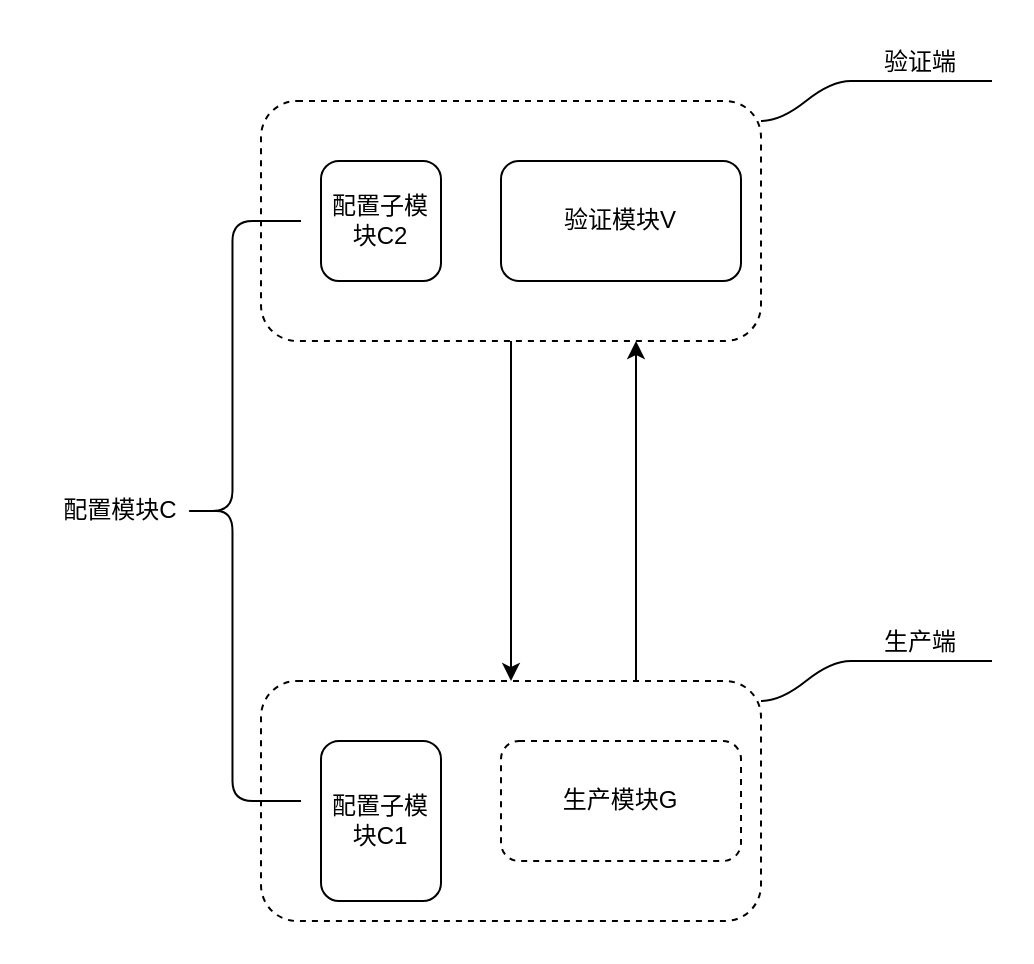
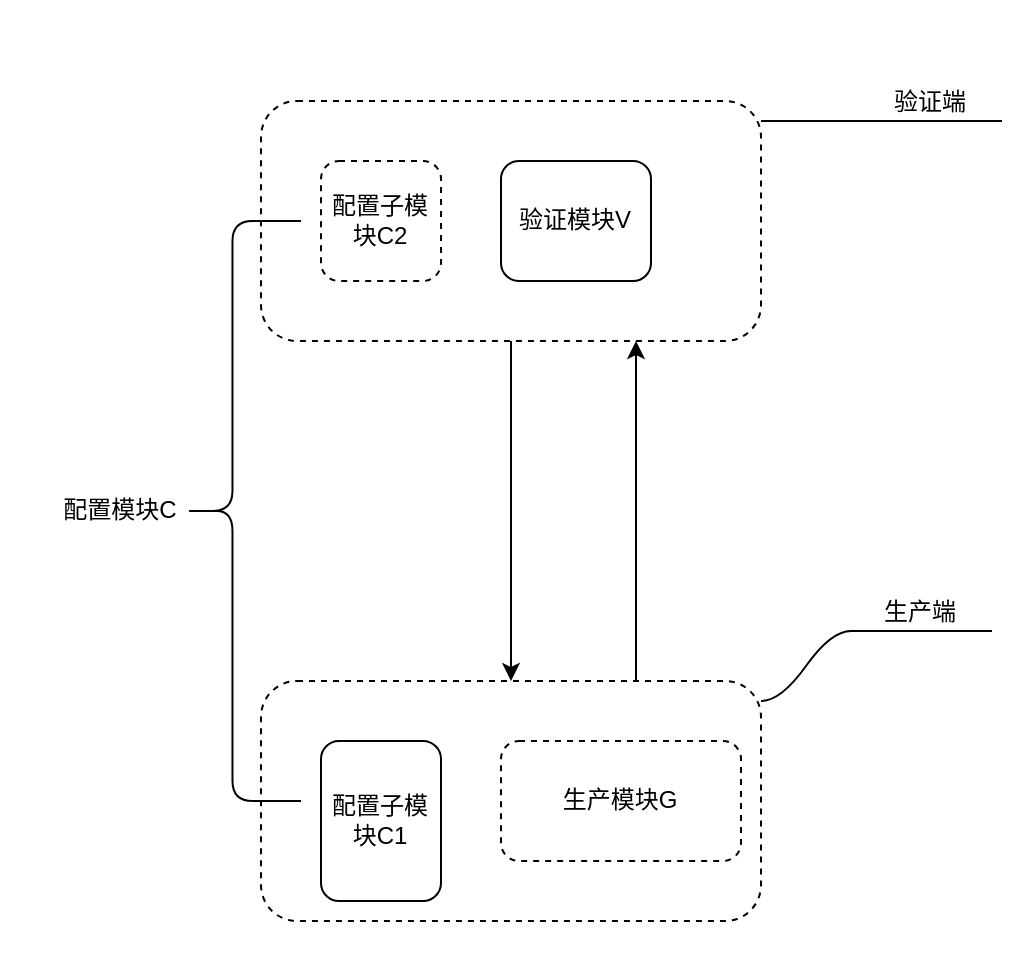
node "验证端": moved (921, 61) -> (931, 101)
node "配置子模块C2": style solid -> dashed
node "验证模块V": size 240x120 -> 150x120
node "生产端": moved (921, 641) -> (921, 611)
